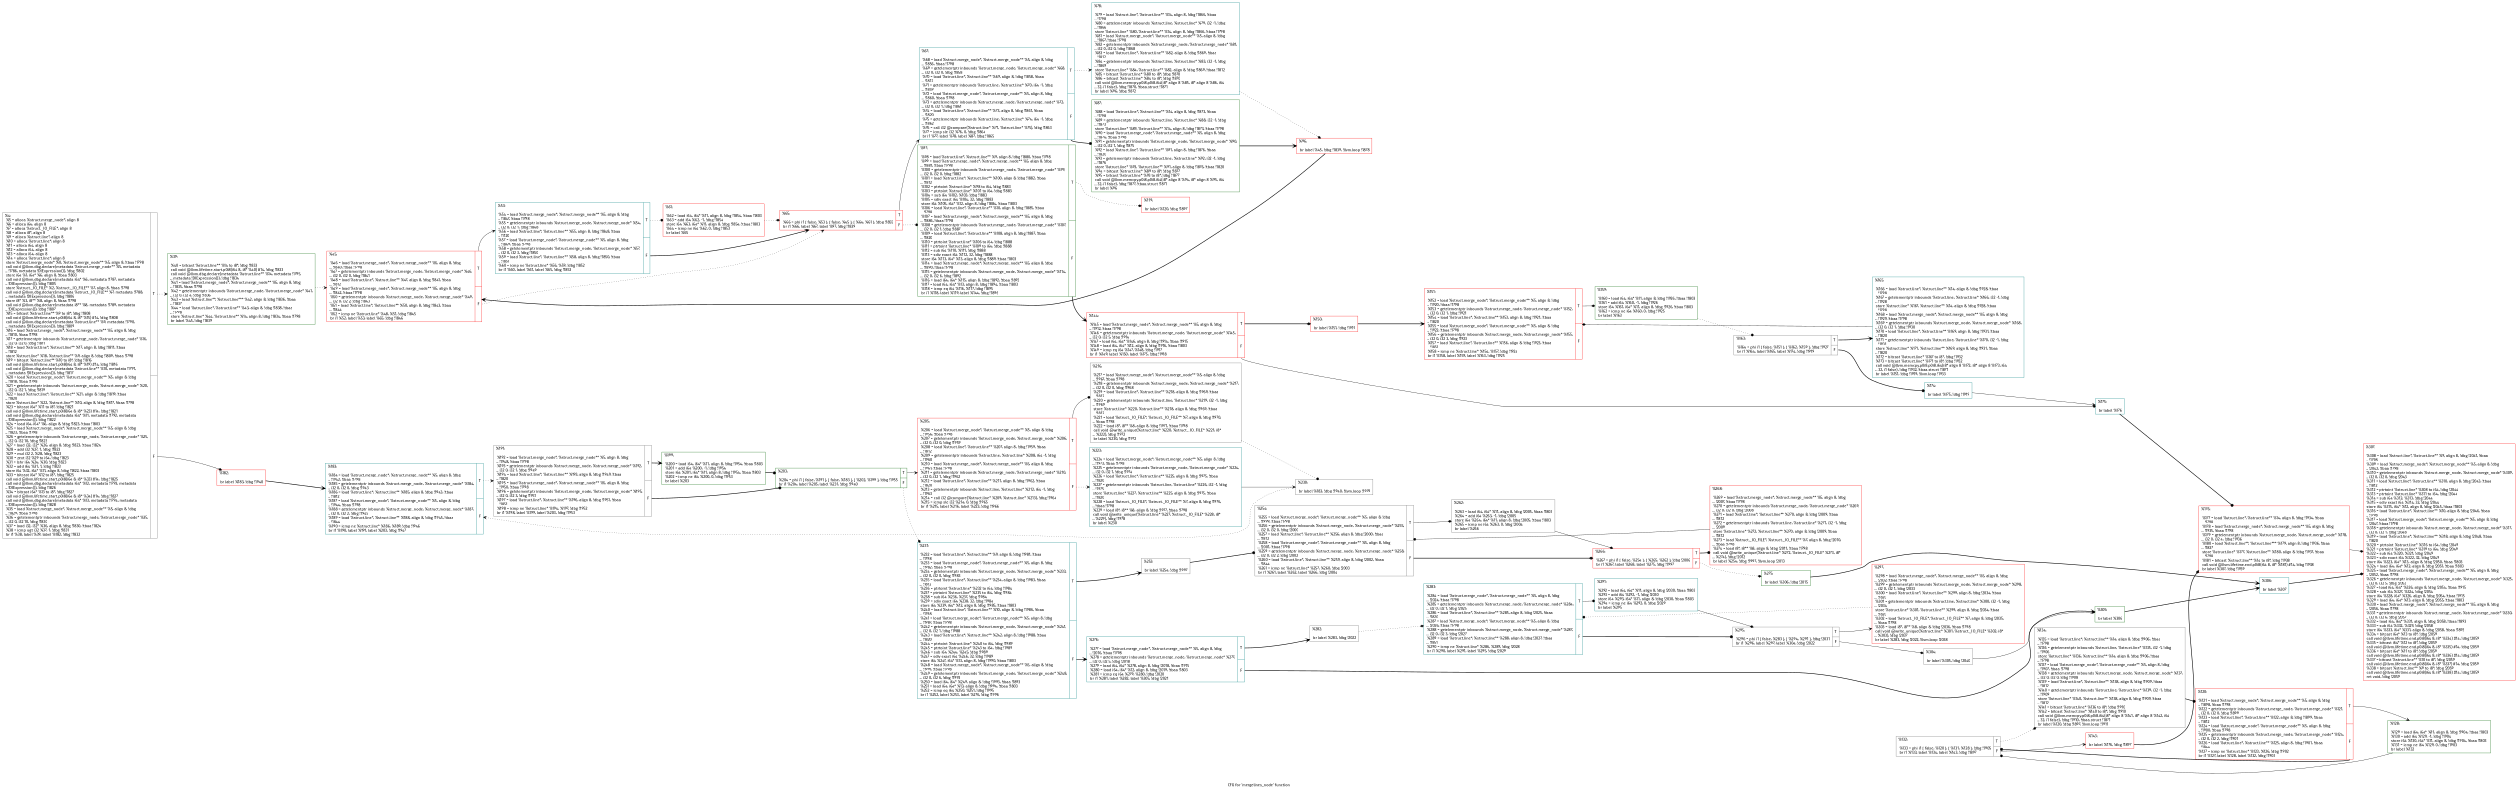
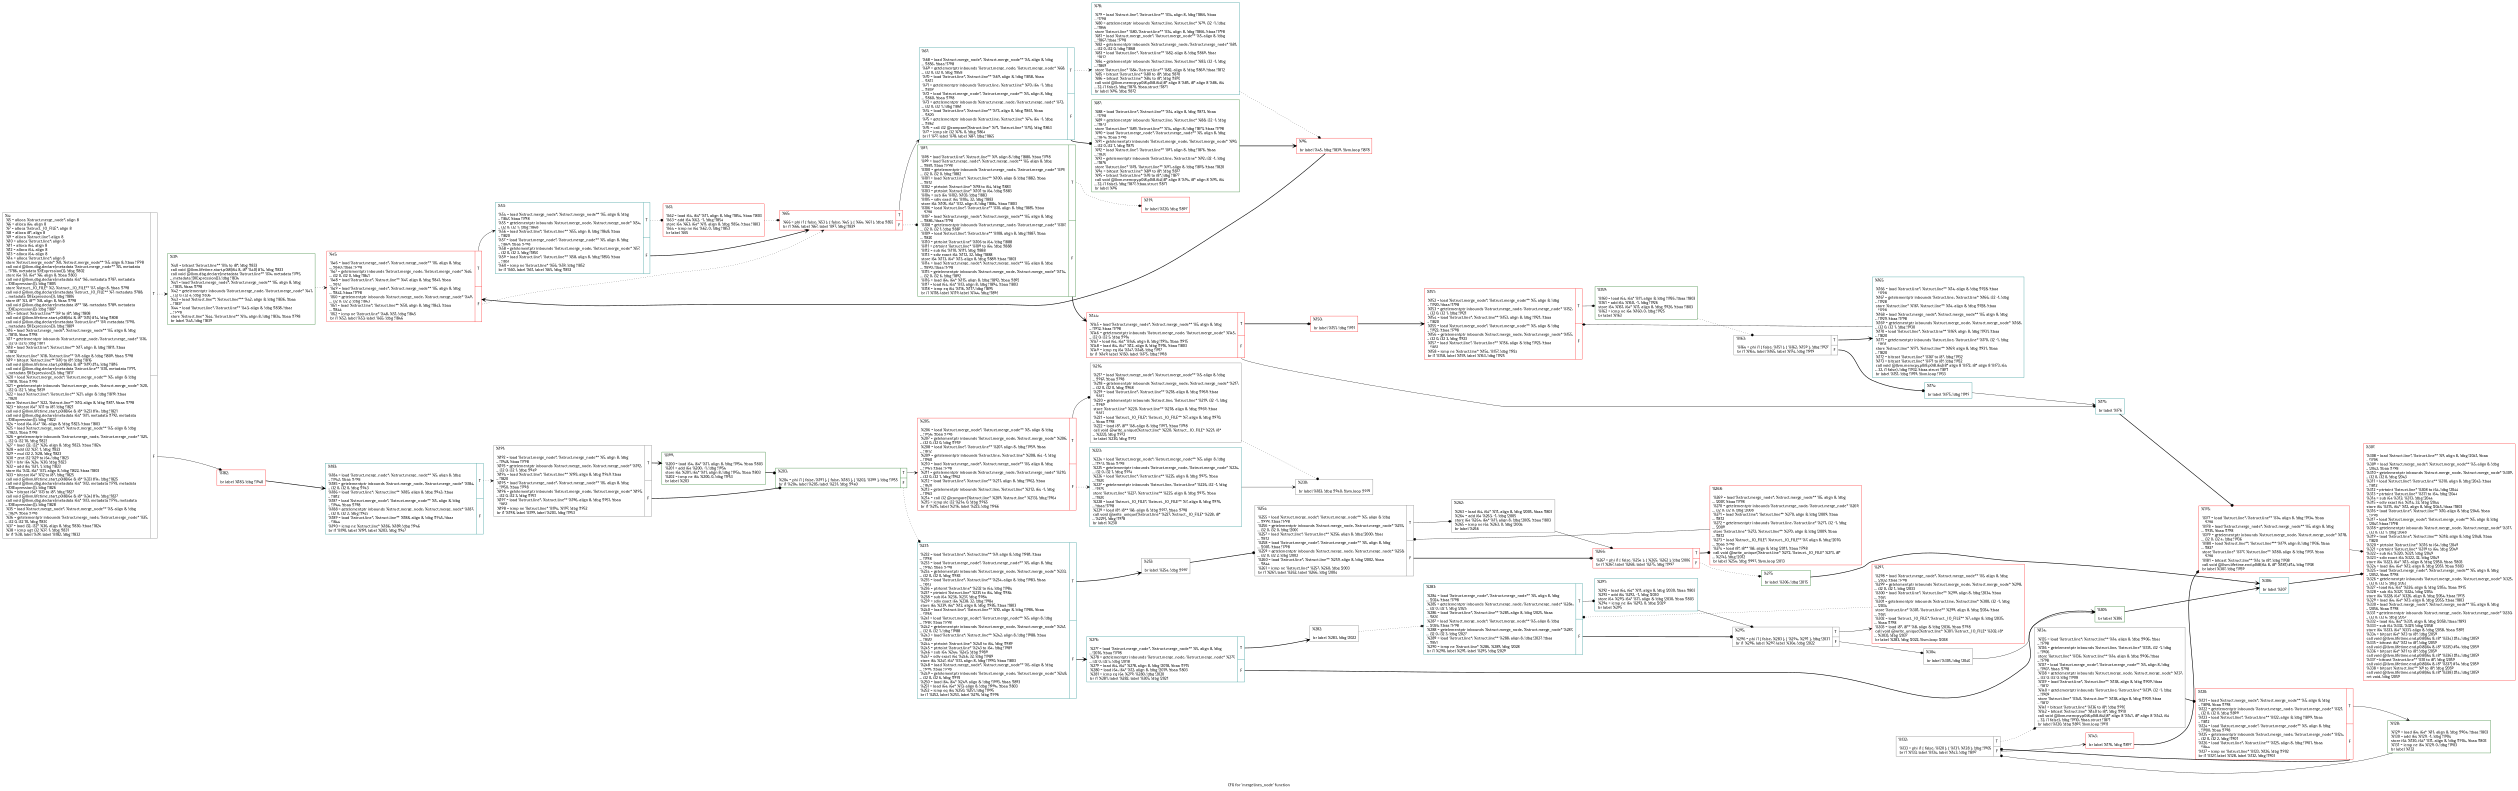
node "%53:": text "... !1120" -> "... !1820"
edge "%230:" -> "%183:": removed
